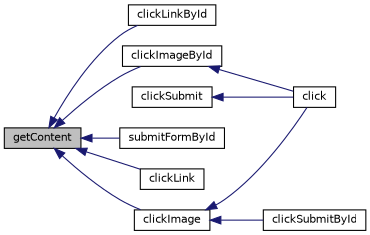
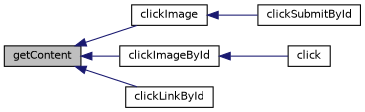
node "clickSubmit": removed
node "submitFormById": removed
edge "click" -> "clickImage": removed
node "clickLink": removed
